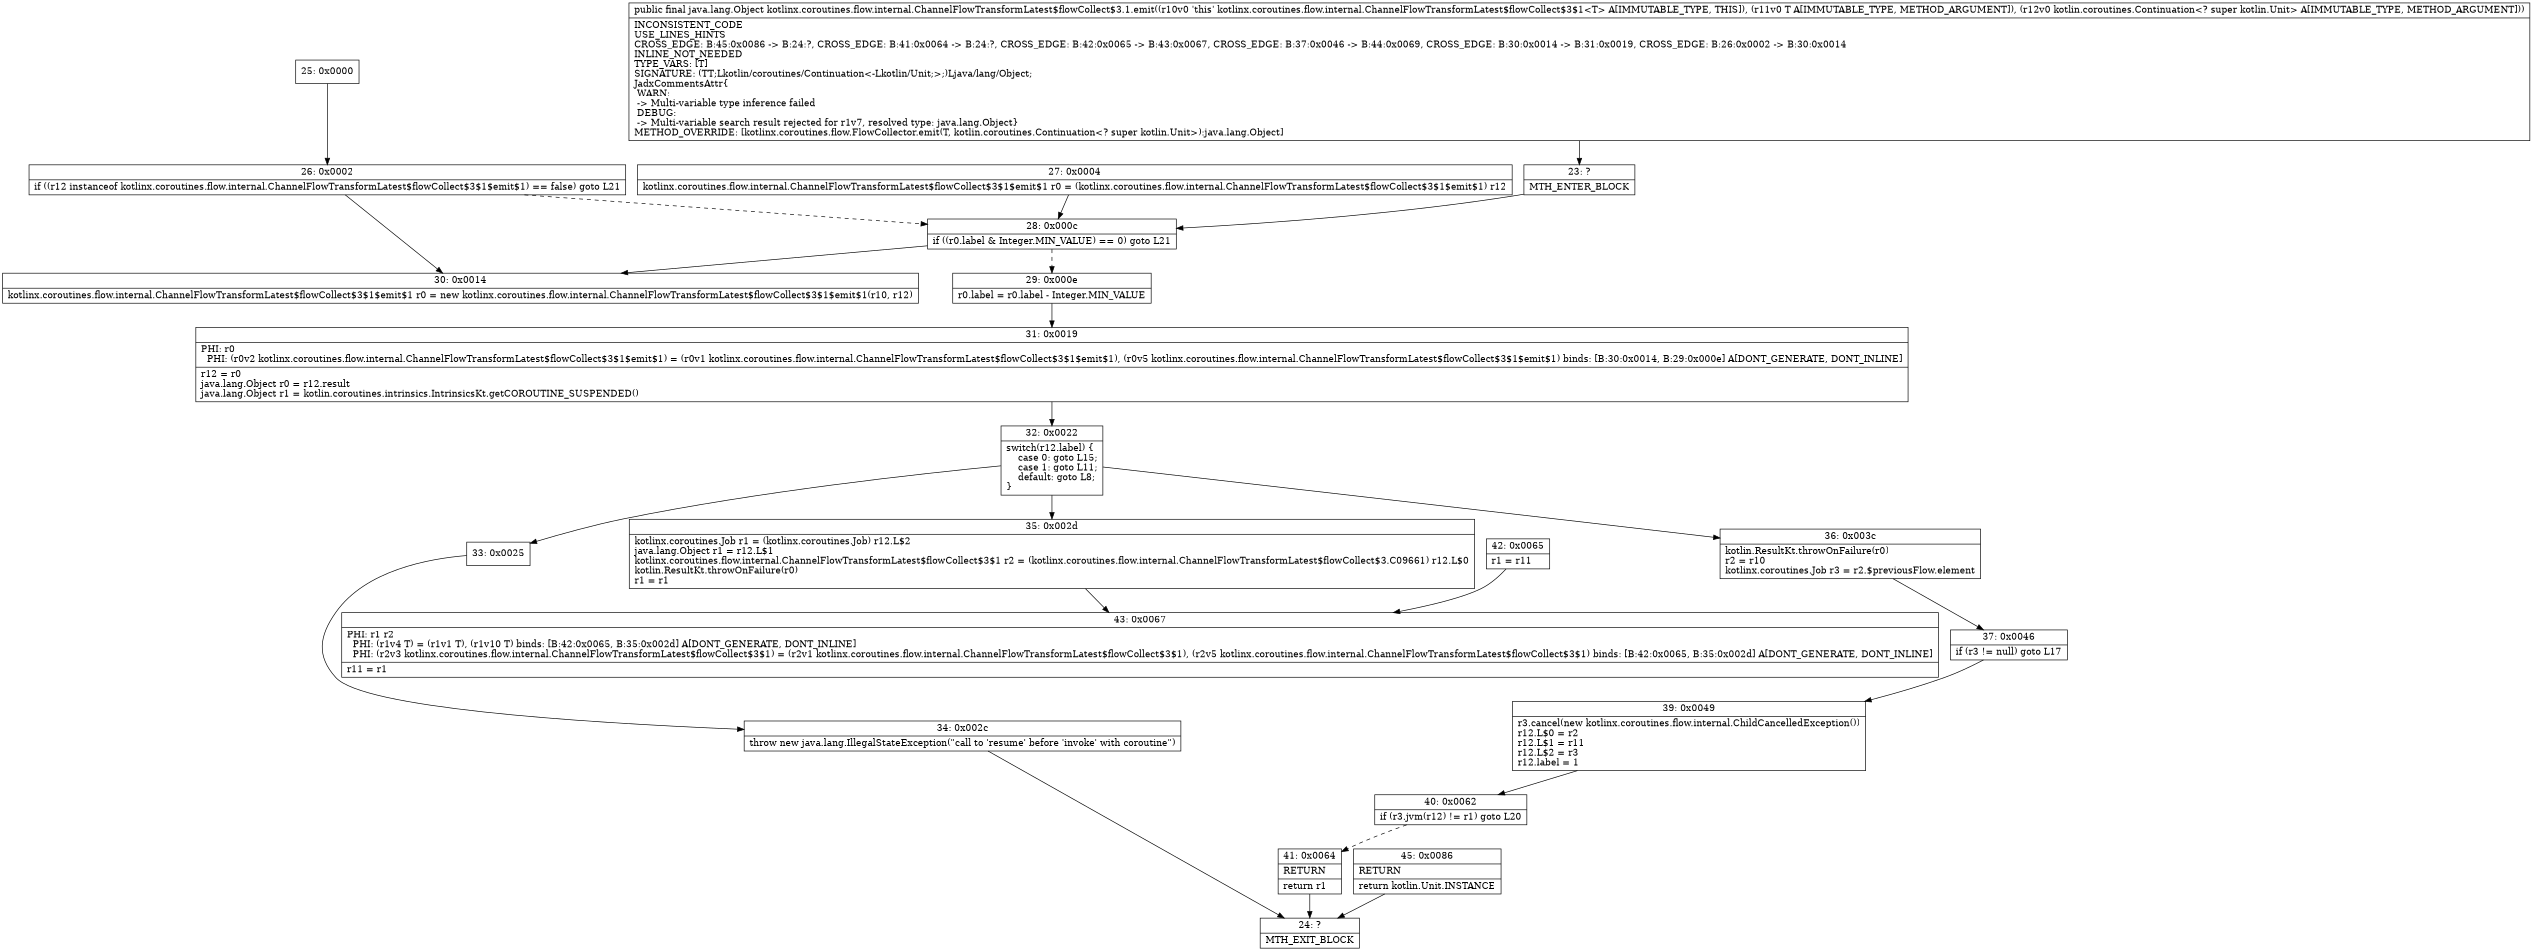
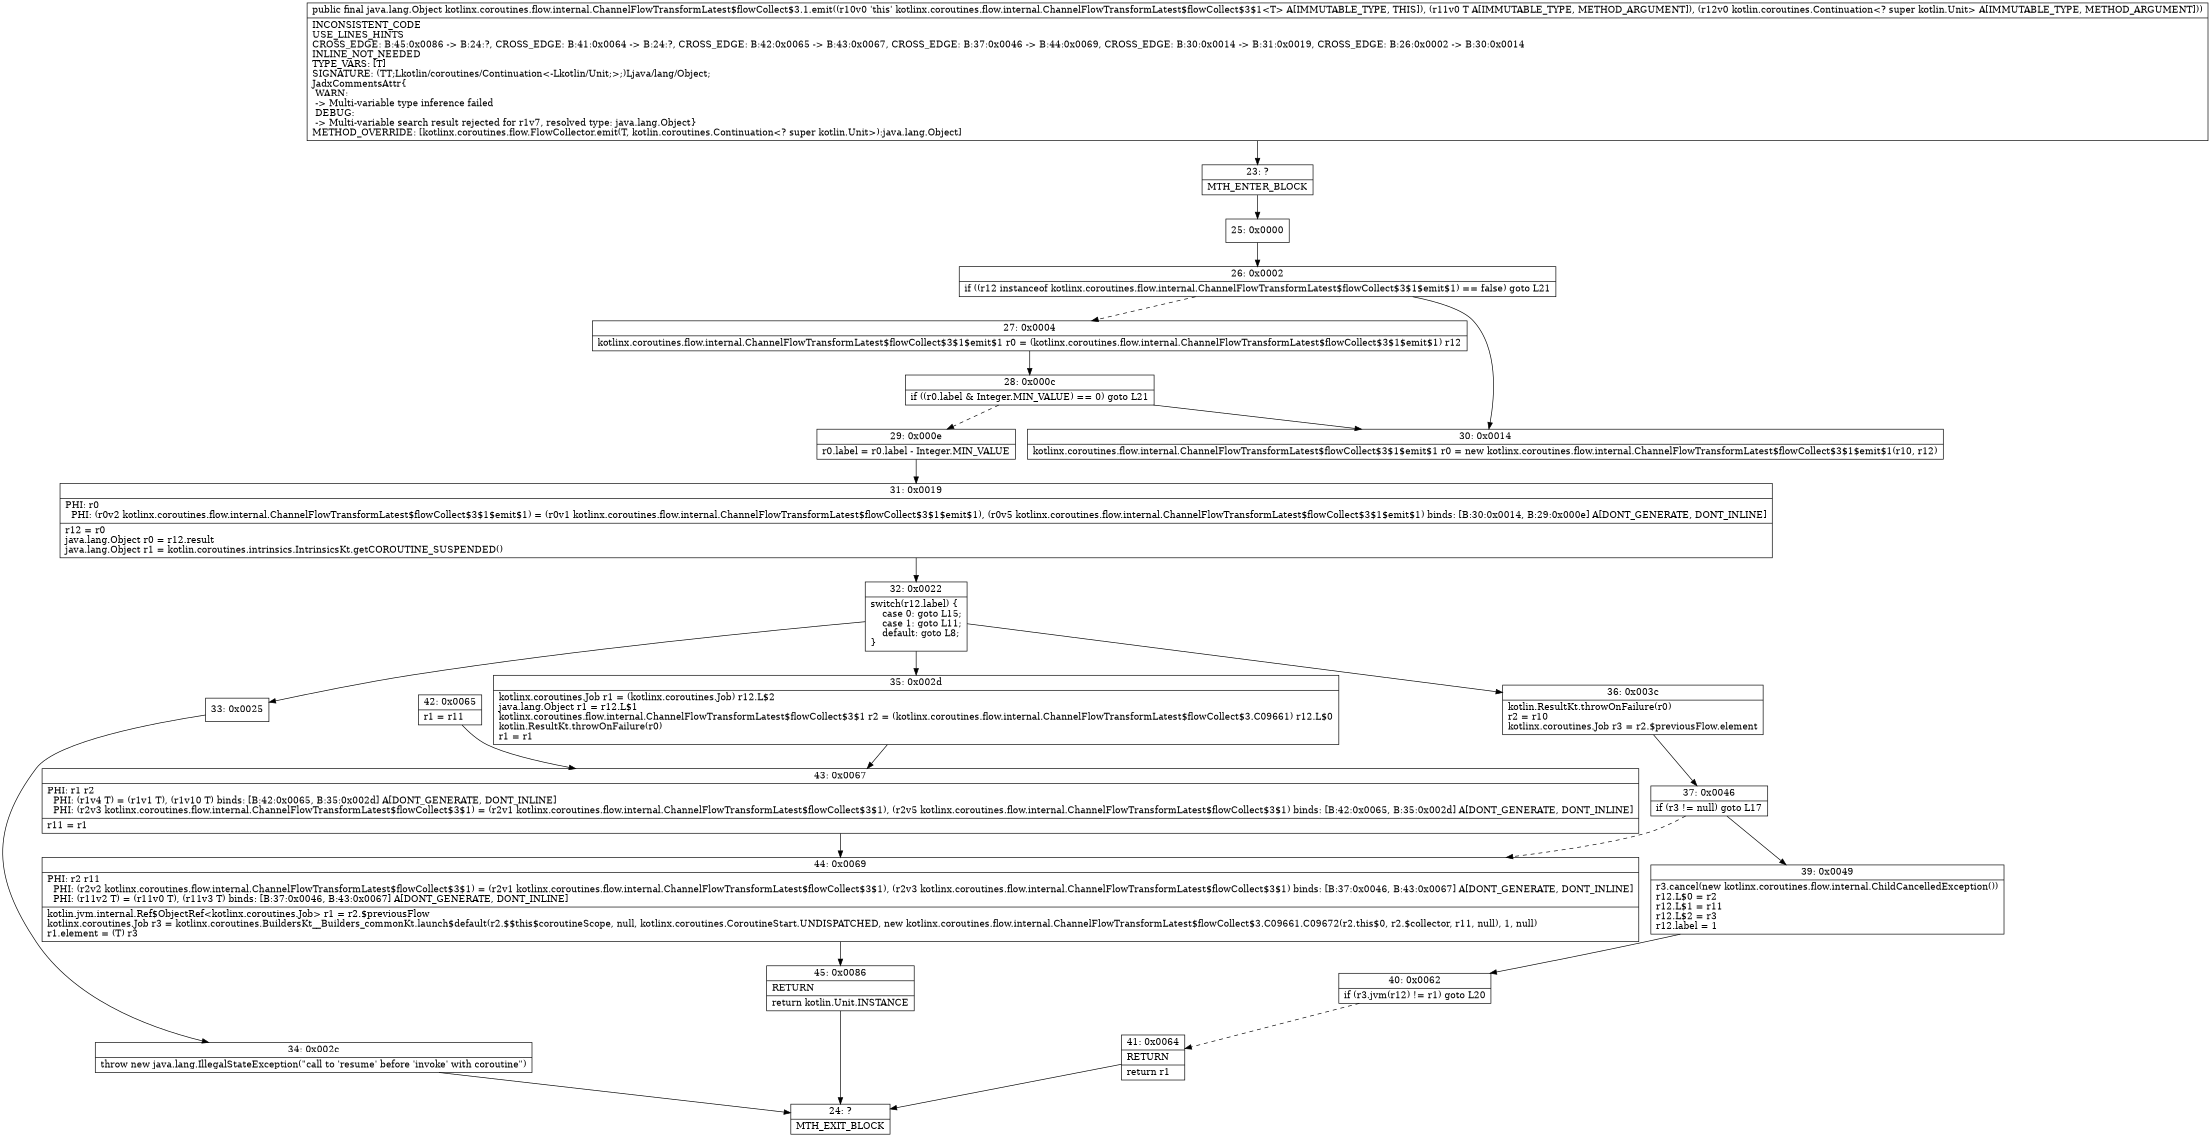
edge "26: 0x0002" -> "28: 0x000c": now "26: 0x0002" -> "27: 0x0004"
edge "23: ?" -> "28: 0x000c": now "23: ?" -> "25: 0x0000"
node "44: 0x0069": added
